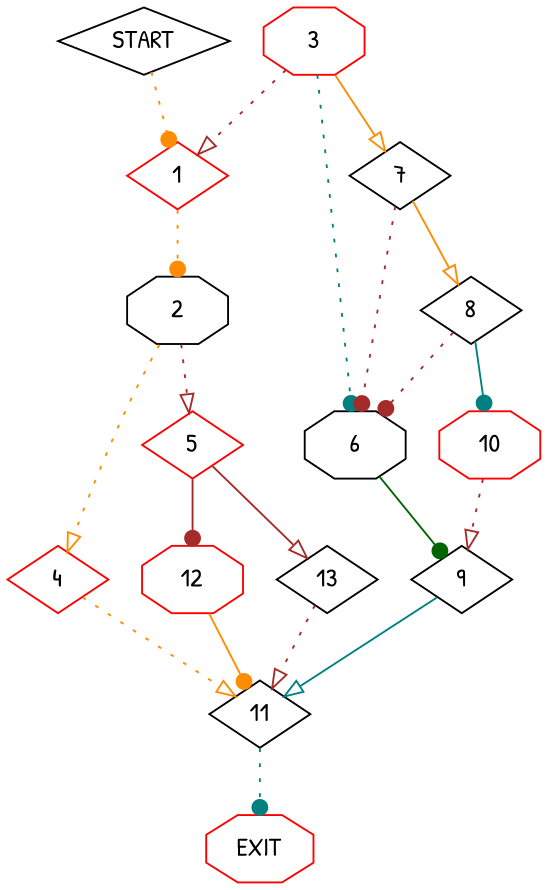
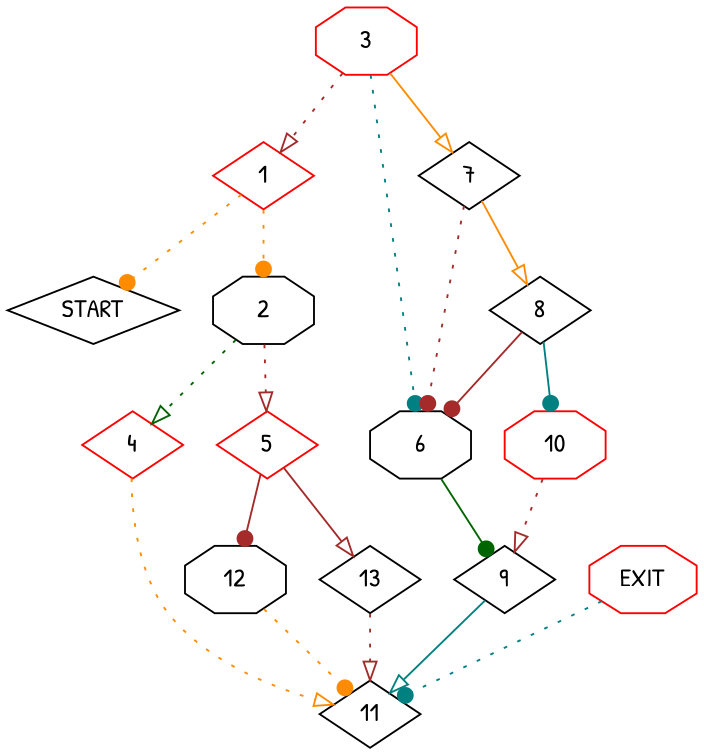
edge "START" -> "1": reversed
edge "8" -> "6": style dotted -> solid
edge "2" -> "4": color darkorange -> darkgreen
node "12": color red -> black
edge "12" -> "11": style solid -> dotted
edge "11" -> "EXIT": reversed
